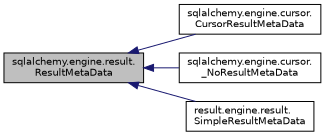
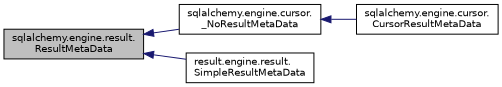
edge "sqlalchemy.engine.cursor. CursorResultMetaData" -> "sqlalchemy.engine.result. ResultMetaData": now "sqlalchemy.engine.cursor. CursorResultMetaData" -> "sqlalchemy.engine.cursor. _NoResultMetaData"
